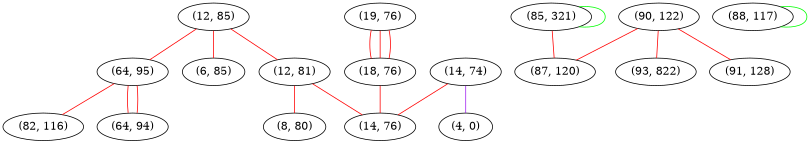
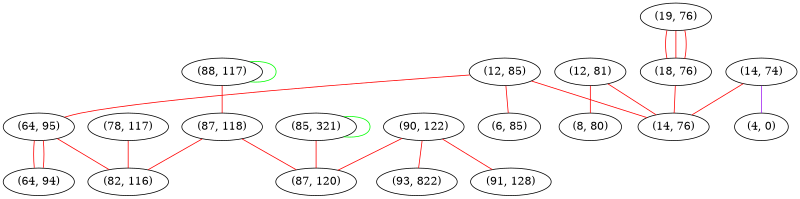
edge "(12, 85)" -- "(12, 81)": now "(12, 85)" -- "(14, 76)"
node "(78, 117)": added
node "(87, 118)": added
